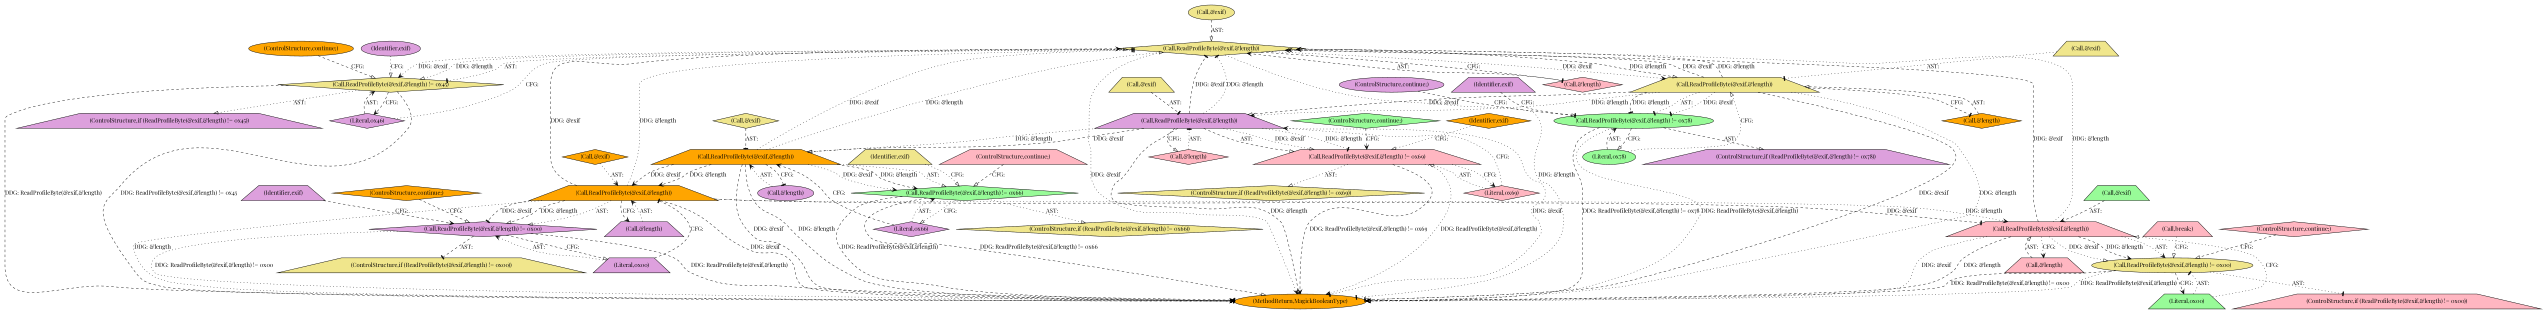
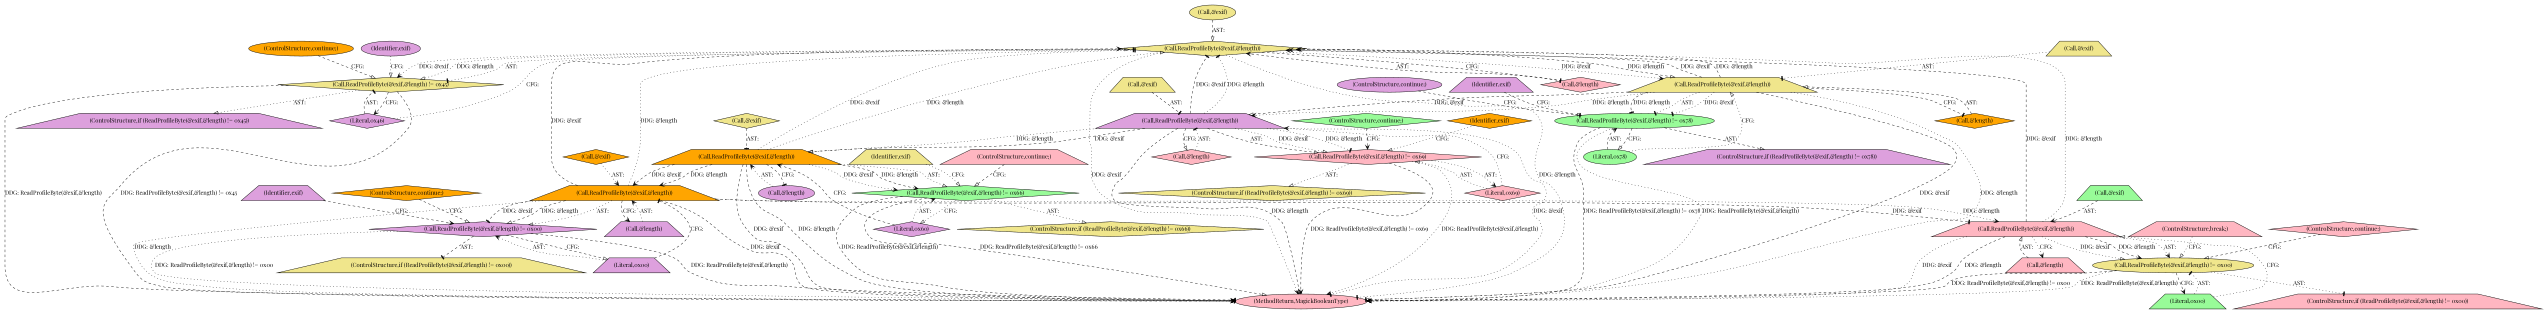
edge "(Literal,0x46)" -> "(Call,ReadProfileByte(&exif,&length) != 0x45)": arrowhead vee -> tee
node "(Call,ReadProfileByte(&exif,&length) != 0x69)": shape trapezium -> diamond
edge "(Call,ReadProfileByte(&exif,&length) != 0x69)" -> "(Literal,0x69)": label "CFG: " -> "AST: "
node "(Literal,0x66)": label "(Literal,0x66)" -> "(Literal,0x60)"
node "(Call,break;)": label "(Call,break;)" -> "(ControlStructure,break;)"
node "(MethodReturn,MagickBooleanType)": fillcolor orange -> lightpink
